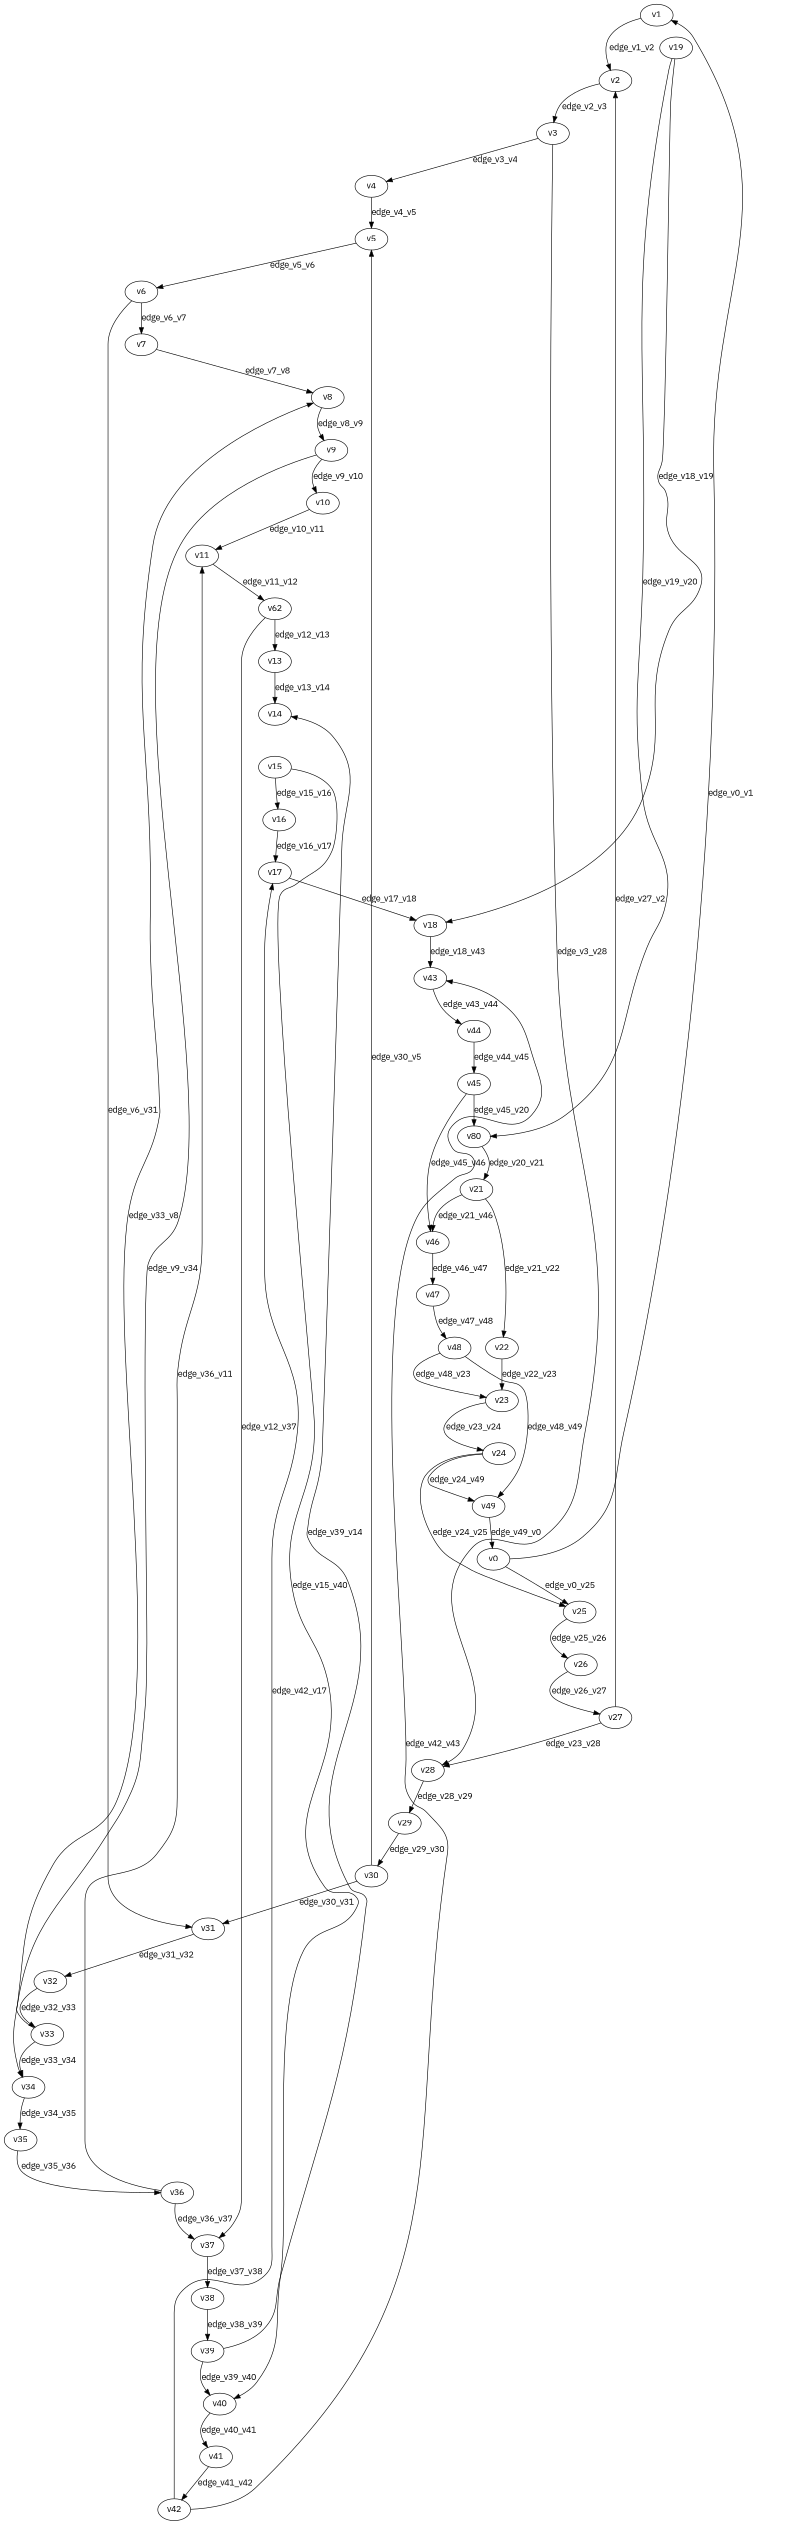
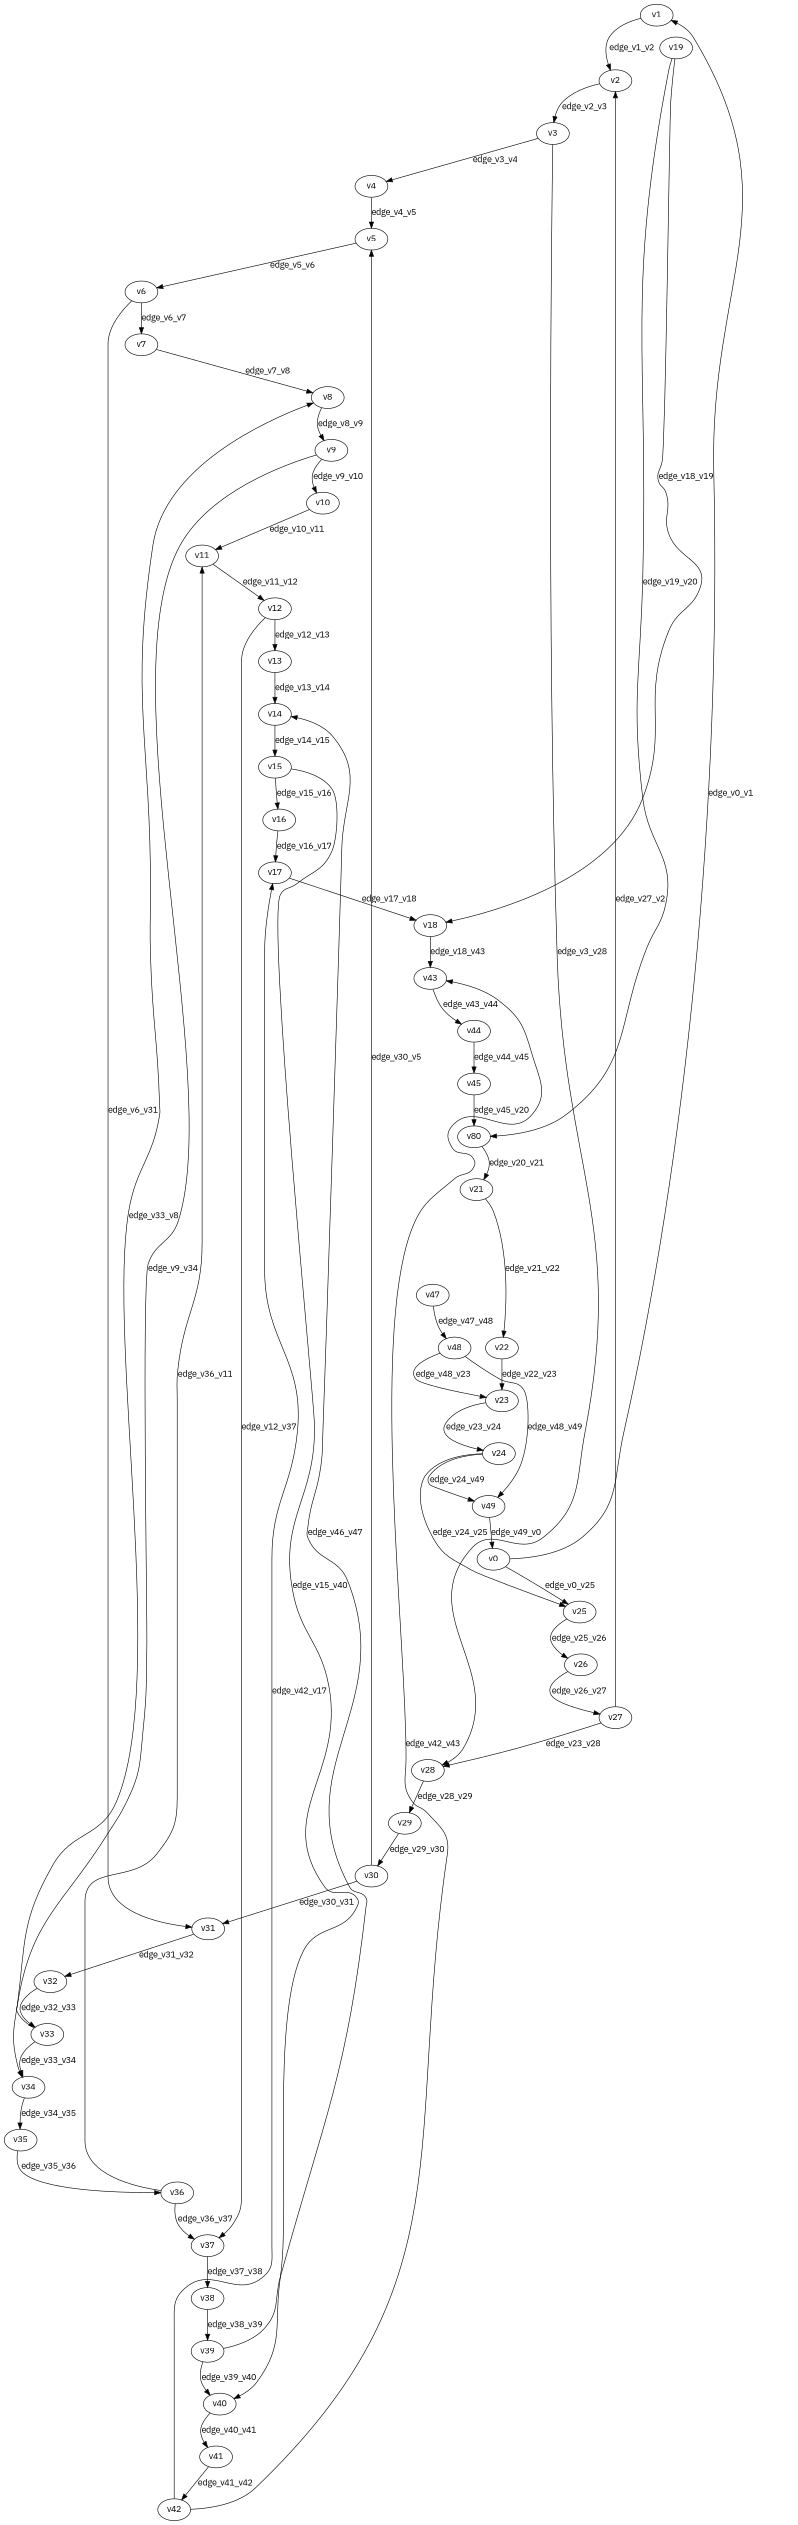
node "v62": label "v62" -> "v12"
edge "v14" -> "v15": added, label "edge_v14_v15"
node "v46": removed
edge "v39" -> "v14": label "edge_v39_v14" -> "edge_v46_v47"
